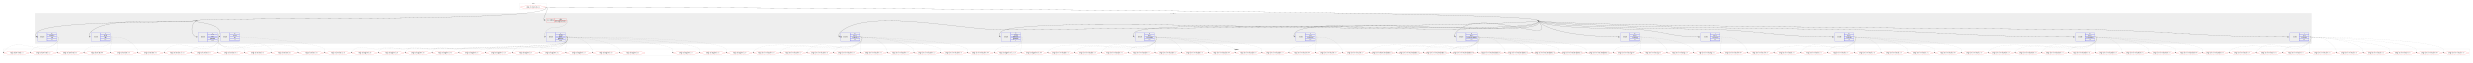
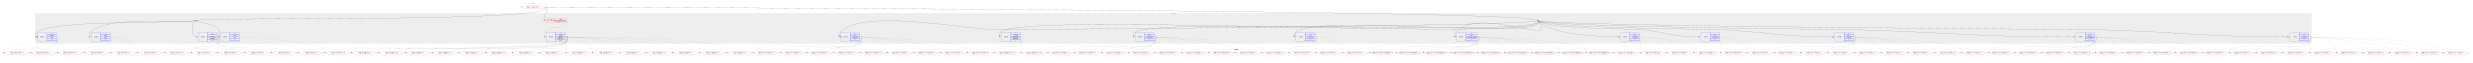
node "portage://dev-lang/python-3.5.9": added
